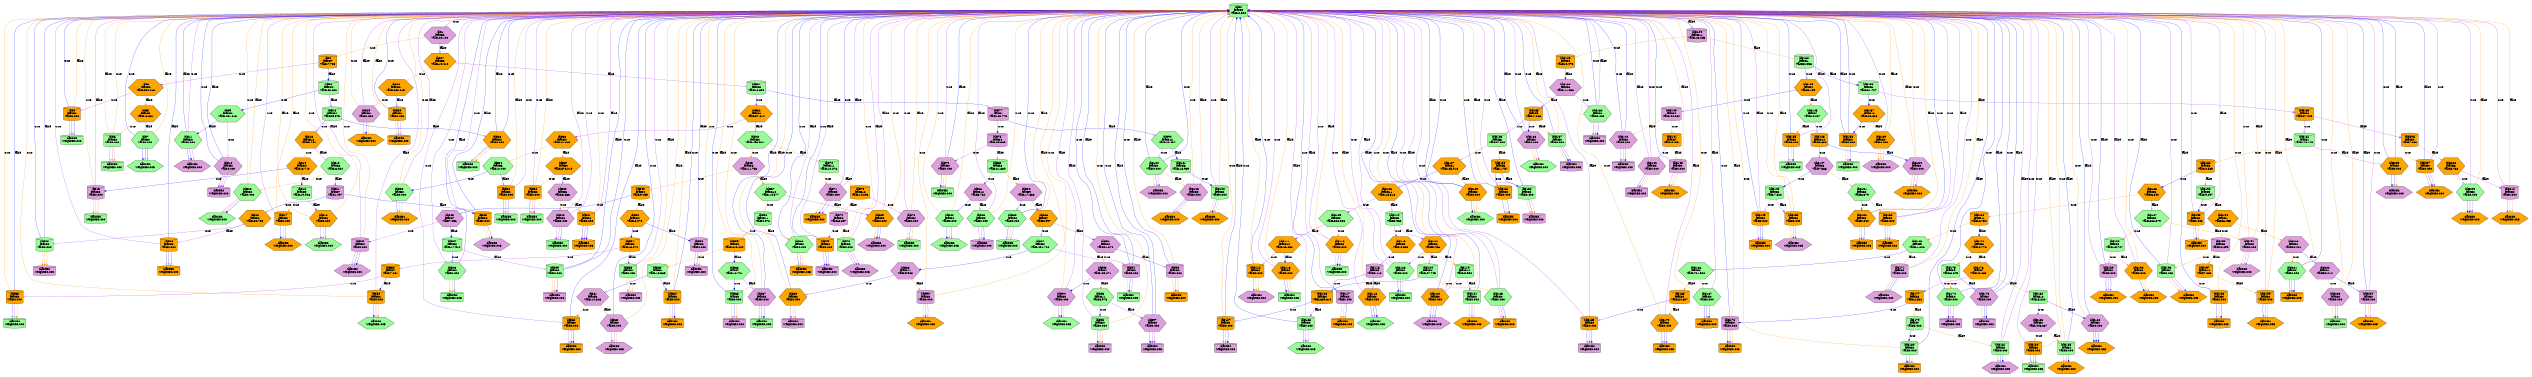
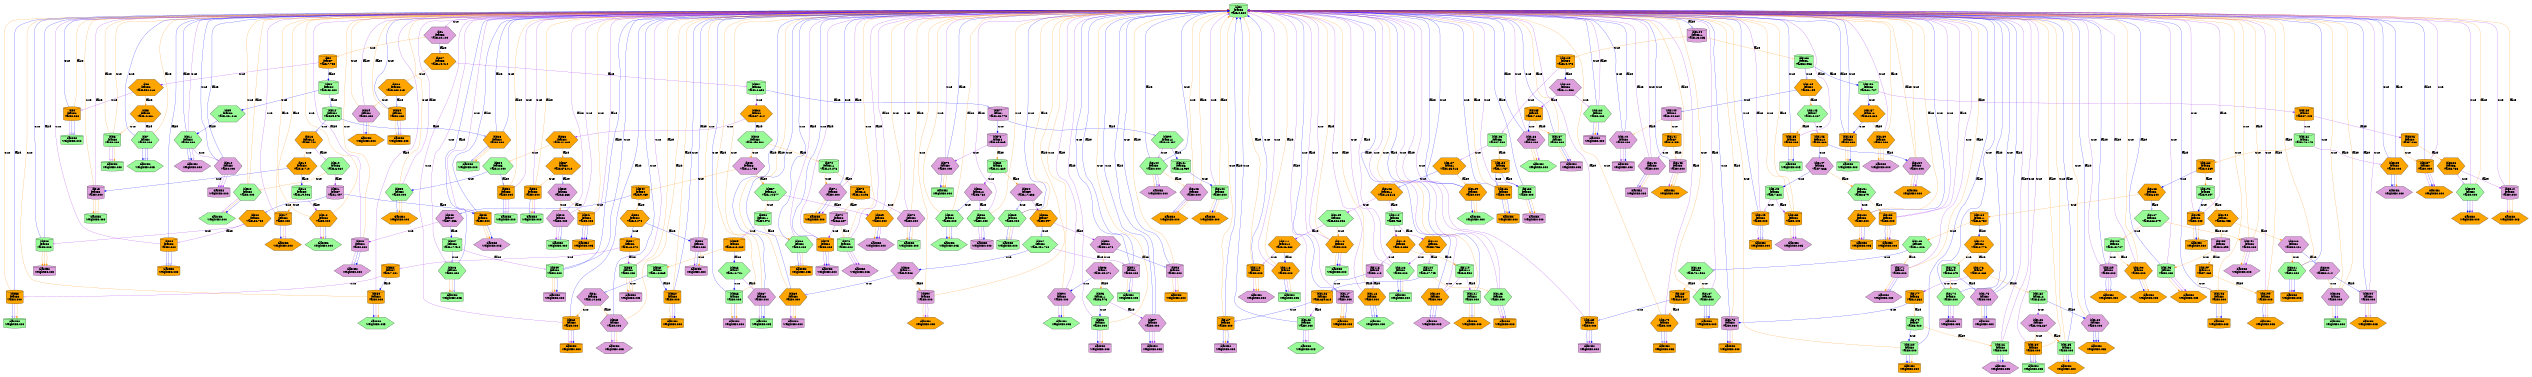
edge "id=135 feat=9 val=-7.803" -> "id=106 feat=3 val=47.500": now "id=105 feat=4 val=19.473" -> "id=106 feat=3 val=47.500"
edge "id=9 feat=0 val=-401.313" -> "id=10 feat=0 val=0.000": now "id=11 feat=0 val=0.000" -> "id=10 feat=0 val=0.000"
